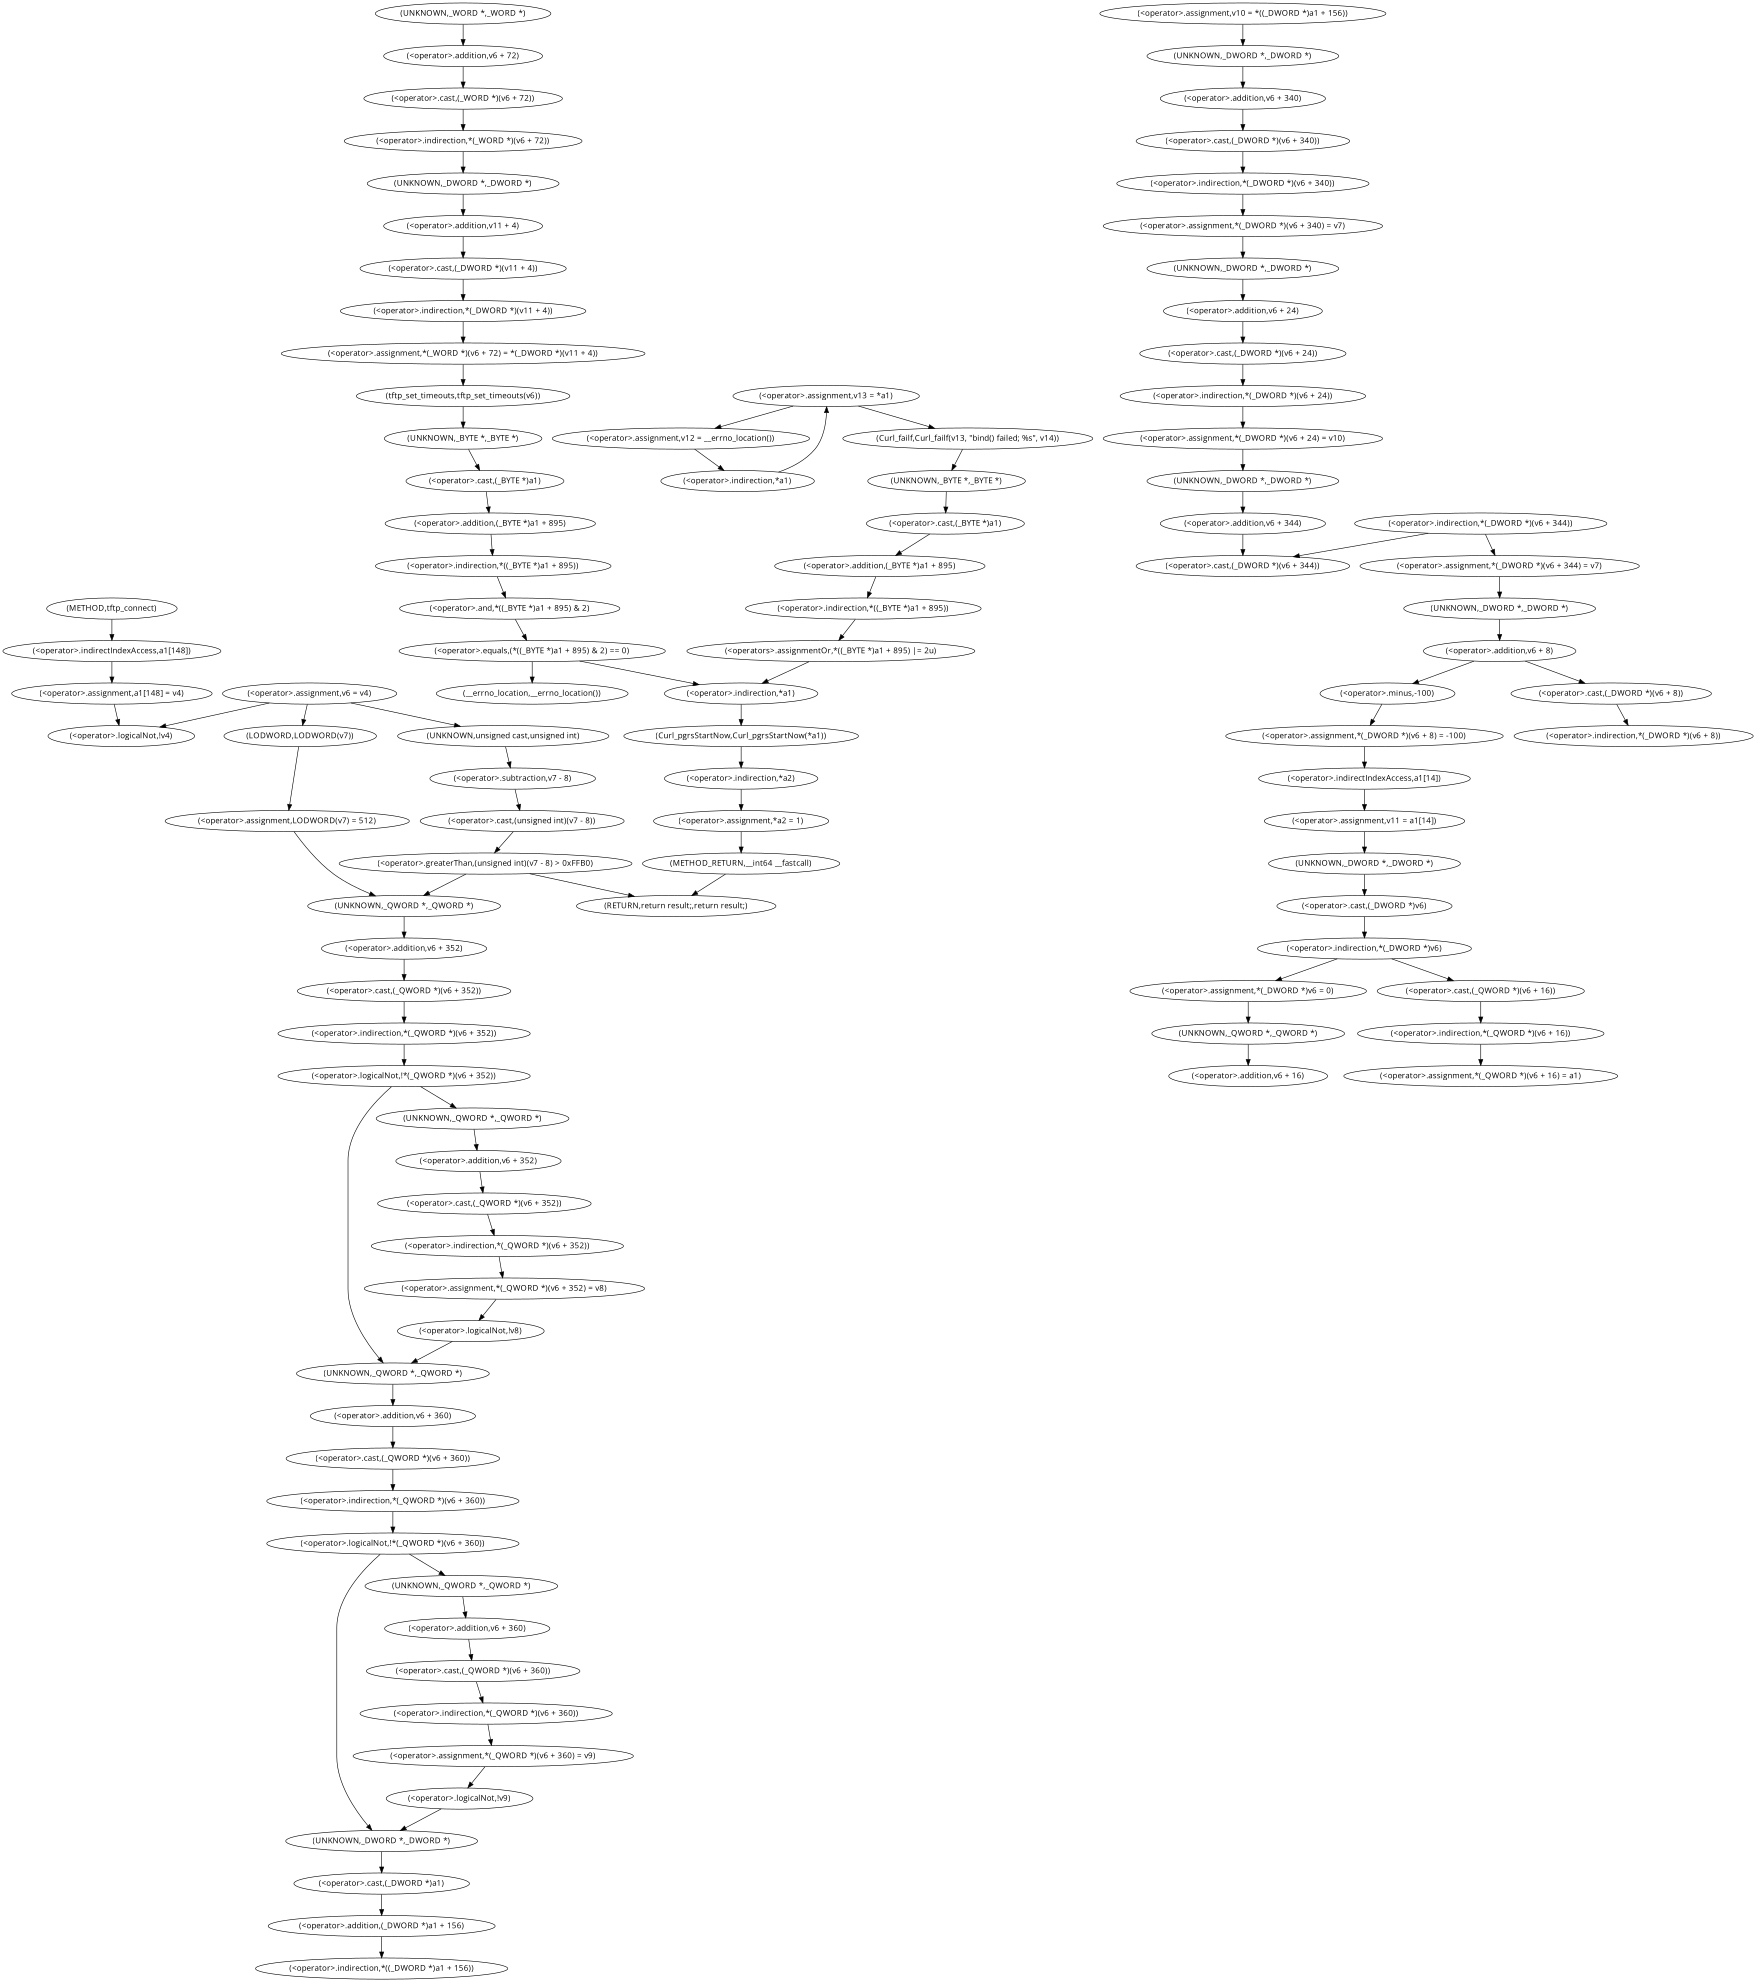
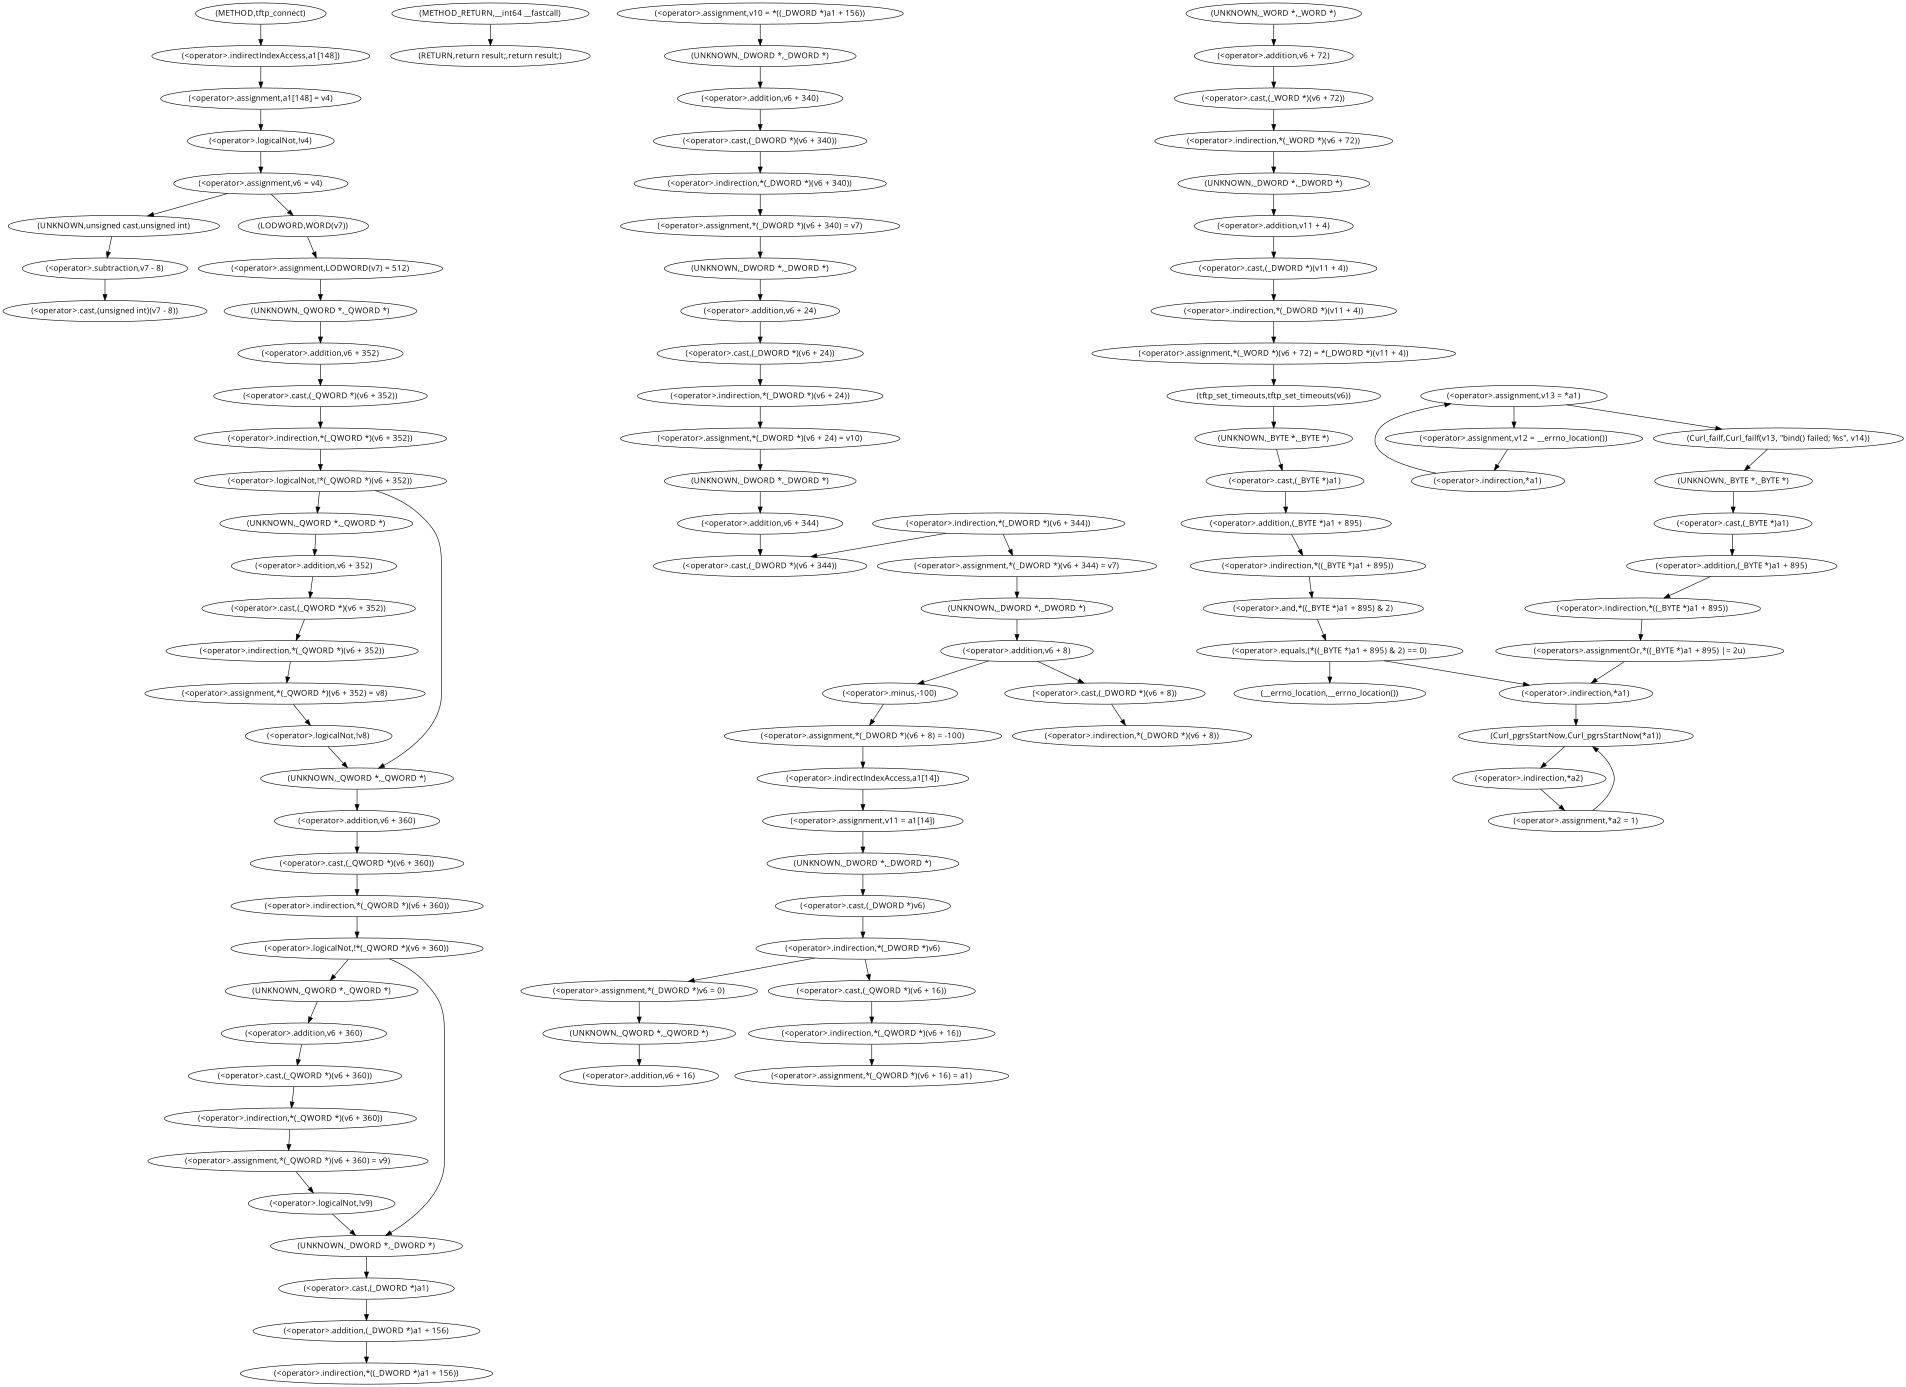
edge "(<operator>.assignment,v6 = v4)" -> "(<operator>.logicalNot,!v4)": reversed
node "(LODWORD,LODWORD(v7))": label "(LODWORD,LODWORD(v7))" -> "(LODWORD,WORD(v7))"
edge "(<operator>.assignment,*a2 = 1)" -> "(METHOD_RETURN,__int64 __fastcall)": now "(<operator>.assignment,*a2 = 1)" -> "(Curl_pgrsStartNow,Curl_pgrsStartNow(*a1))"
node "(<operator>.greaterThan,(unsigned int)(v7 - 8) > 0xFFB0)": removed
